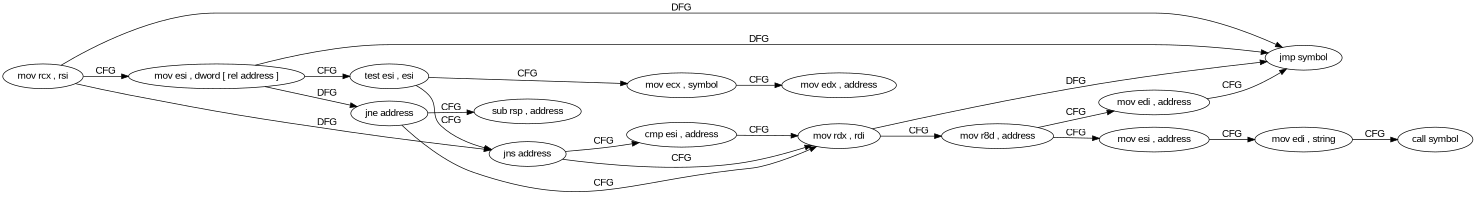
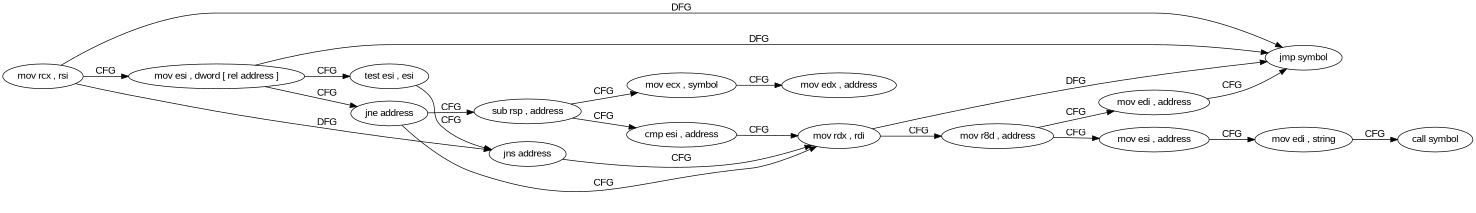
edge "test esi , esi" -> "mov ecx , symbol": now "sub rsp , address" -> "mov ecx , symbol"
edge "mov esi , dword [ rel address ]" -> "jne address": label "DFG" -> "CFG"
edge "jns address" -> "cmp esi , address": now "sub rsp , address" -> "cmp esi , address"
